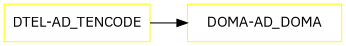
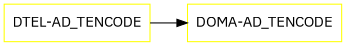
node "DOMA-AD_DOMA": label "DOMA-AD_DOMA" -> "DOMA-AD_TENCODE"
